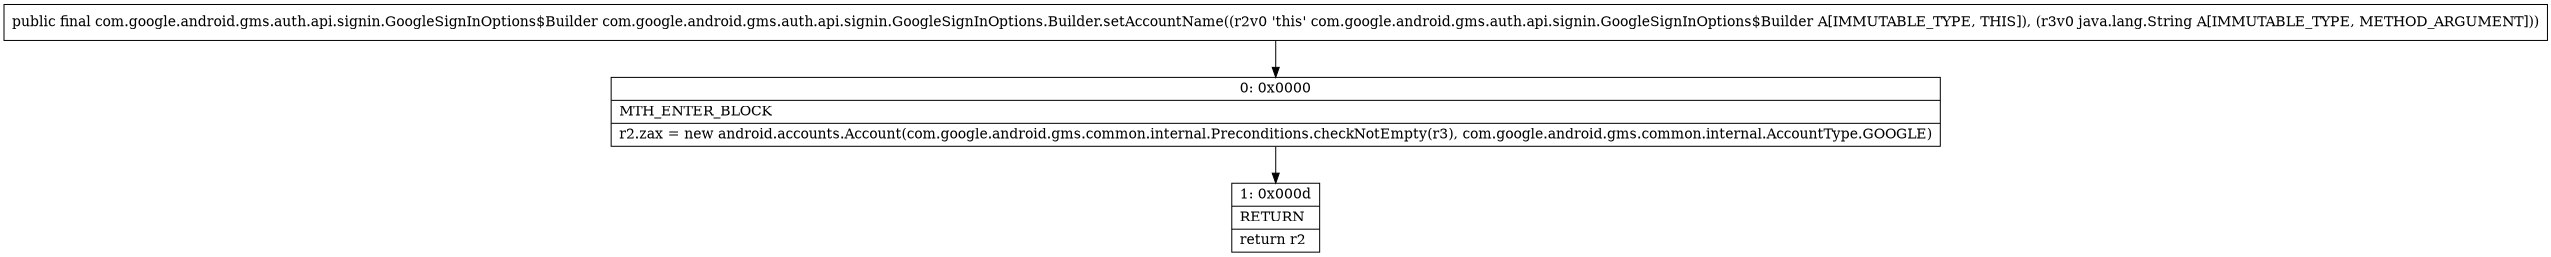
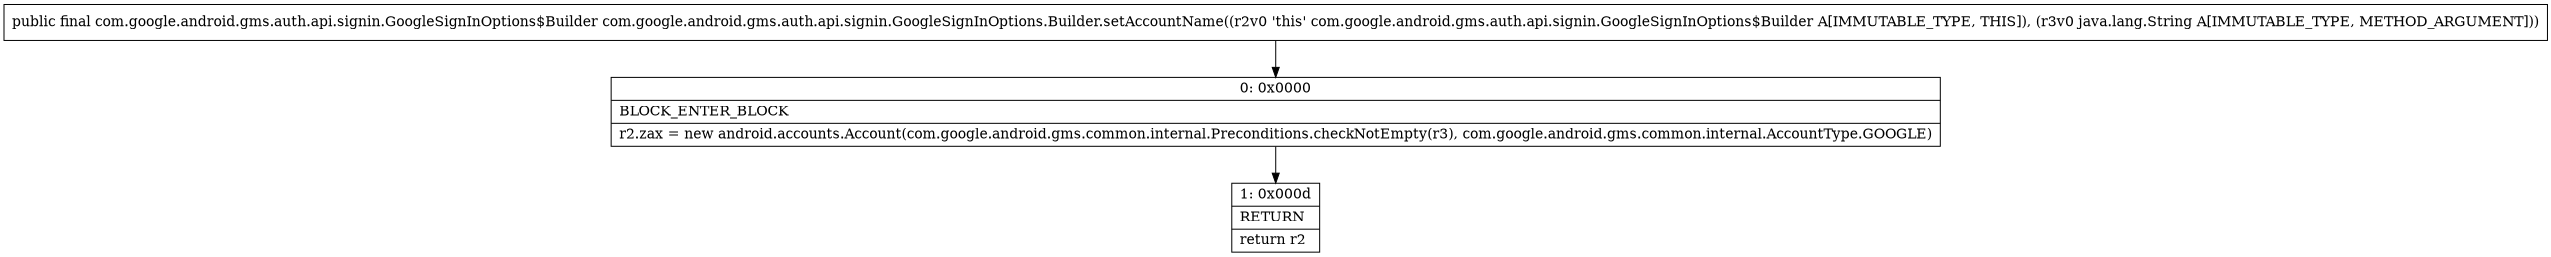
node "0: 0x0000": text "MTH_ENTER_BLOCK" -> "BLOCK_ENTER_BLOCK"
